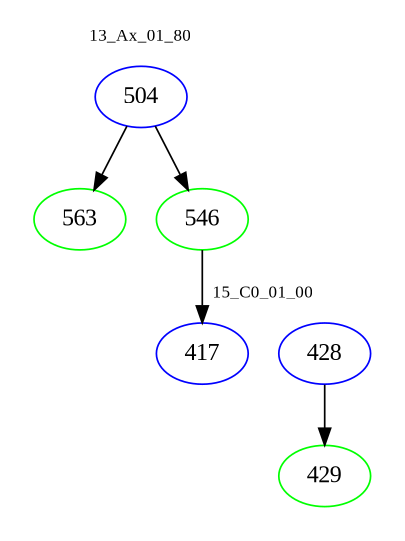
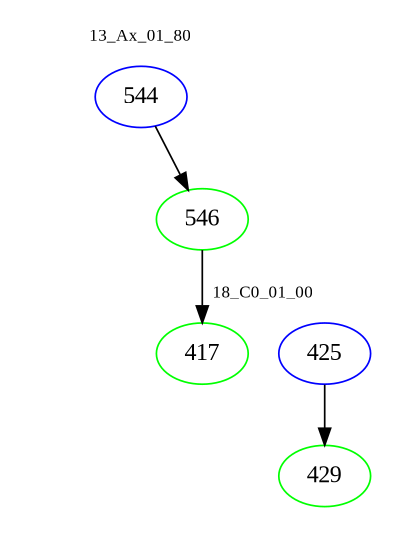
node "504": label "504" -> "544"
node "563": removed
cluster "15_C0_01_00": label "15_C0_01_00" -> "18_C0_01_00"
node "417": color blue -> green
node "428": label "428" -> "425"
